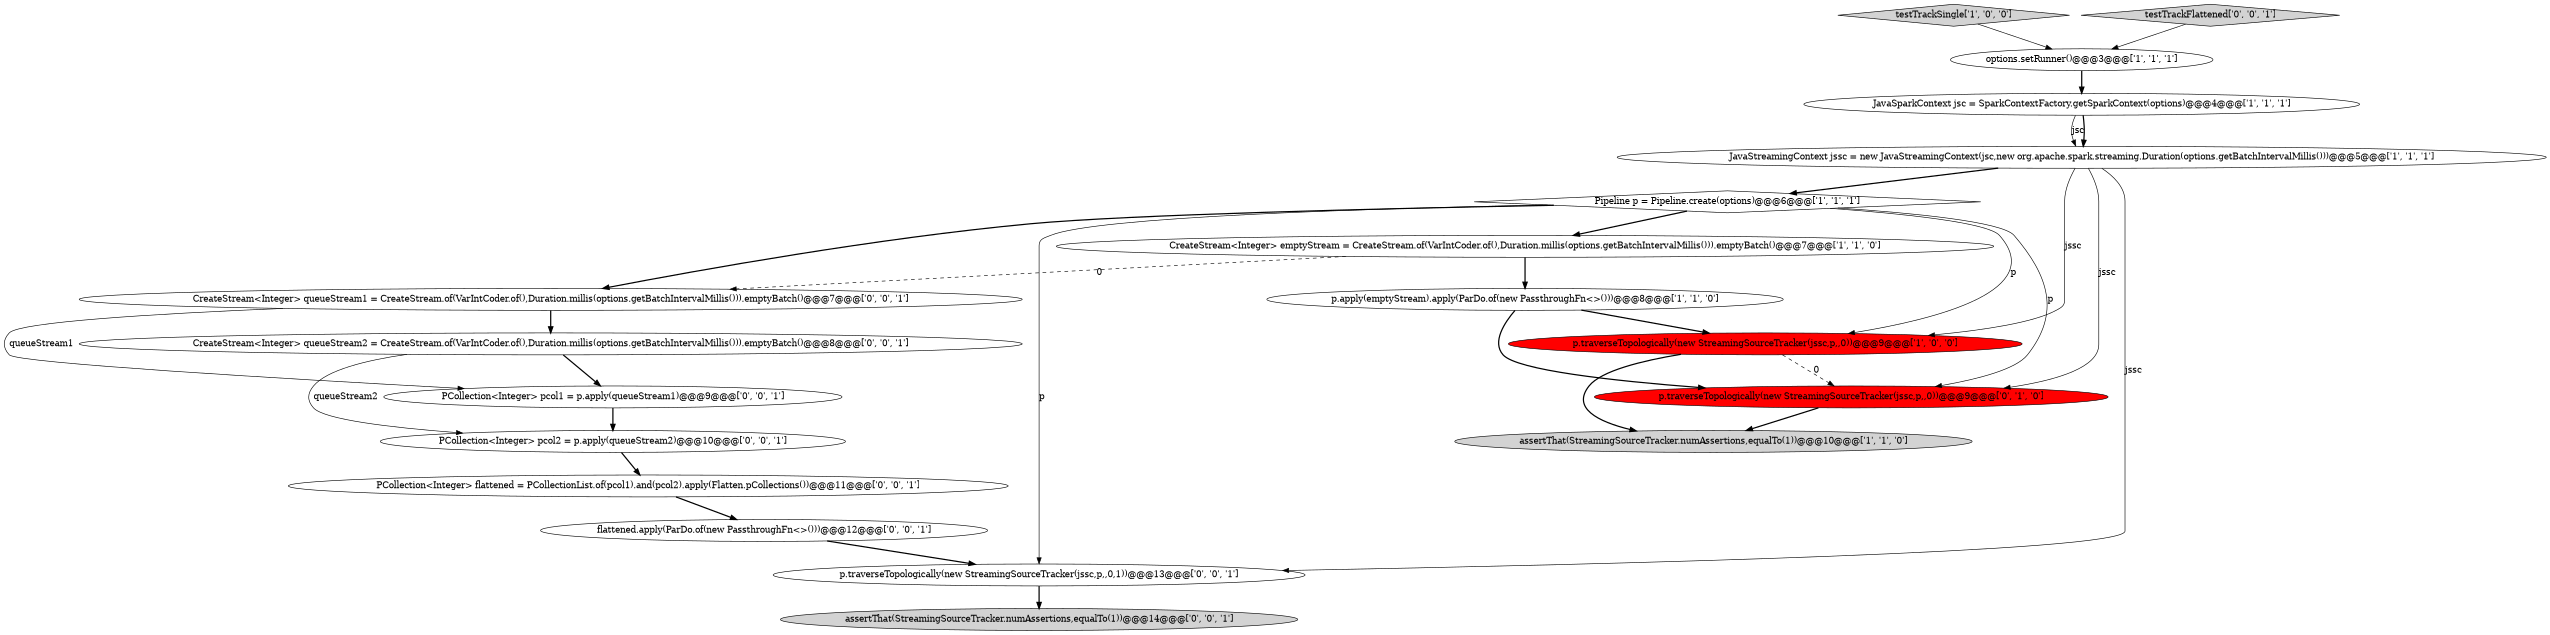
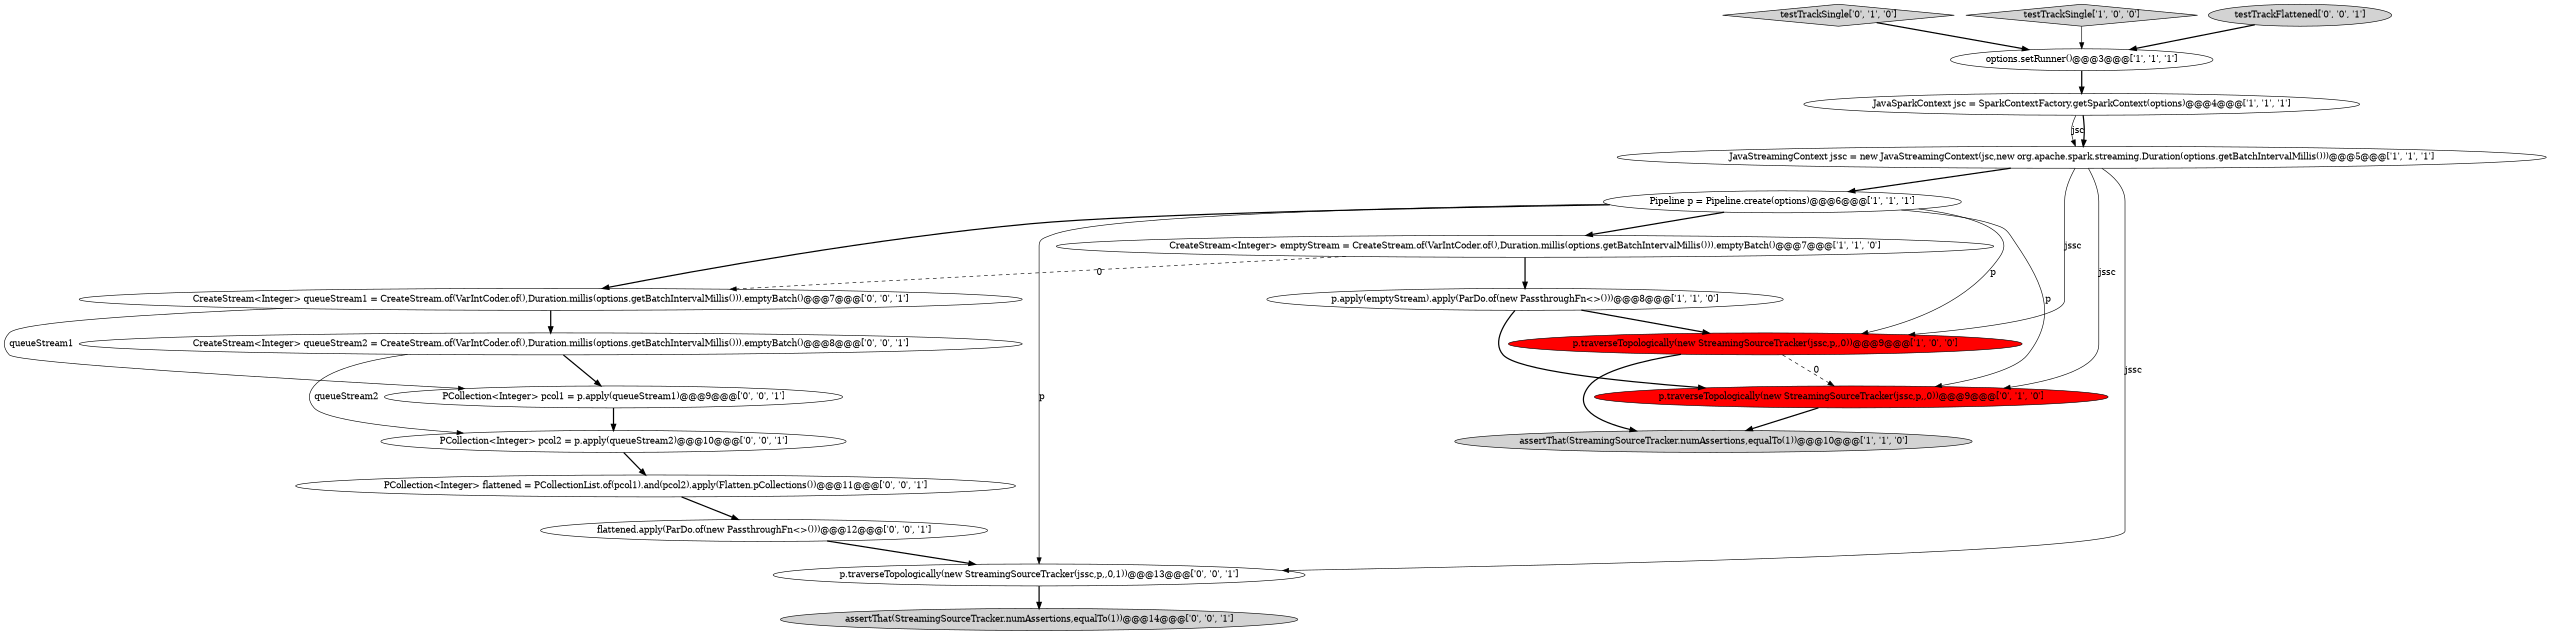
node "testTrackSingle['0', '1', '0']": added
node "testTrackFlattened['0', '0', '1']": shape diamond -> ellipse
edge "testTrackFlattened['0', '0', '1']" -> "options.setRunner()@@@3@@@['1', '1', '1']": style solid -> bold
node "Pipeline p = Pipeline.create(options)@@@6@@@['1', '1', '1']": shape diamond -> ellipse
